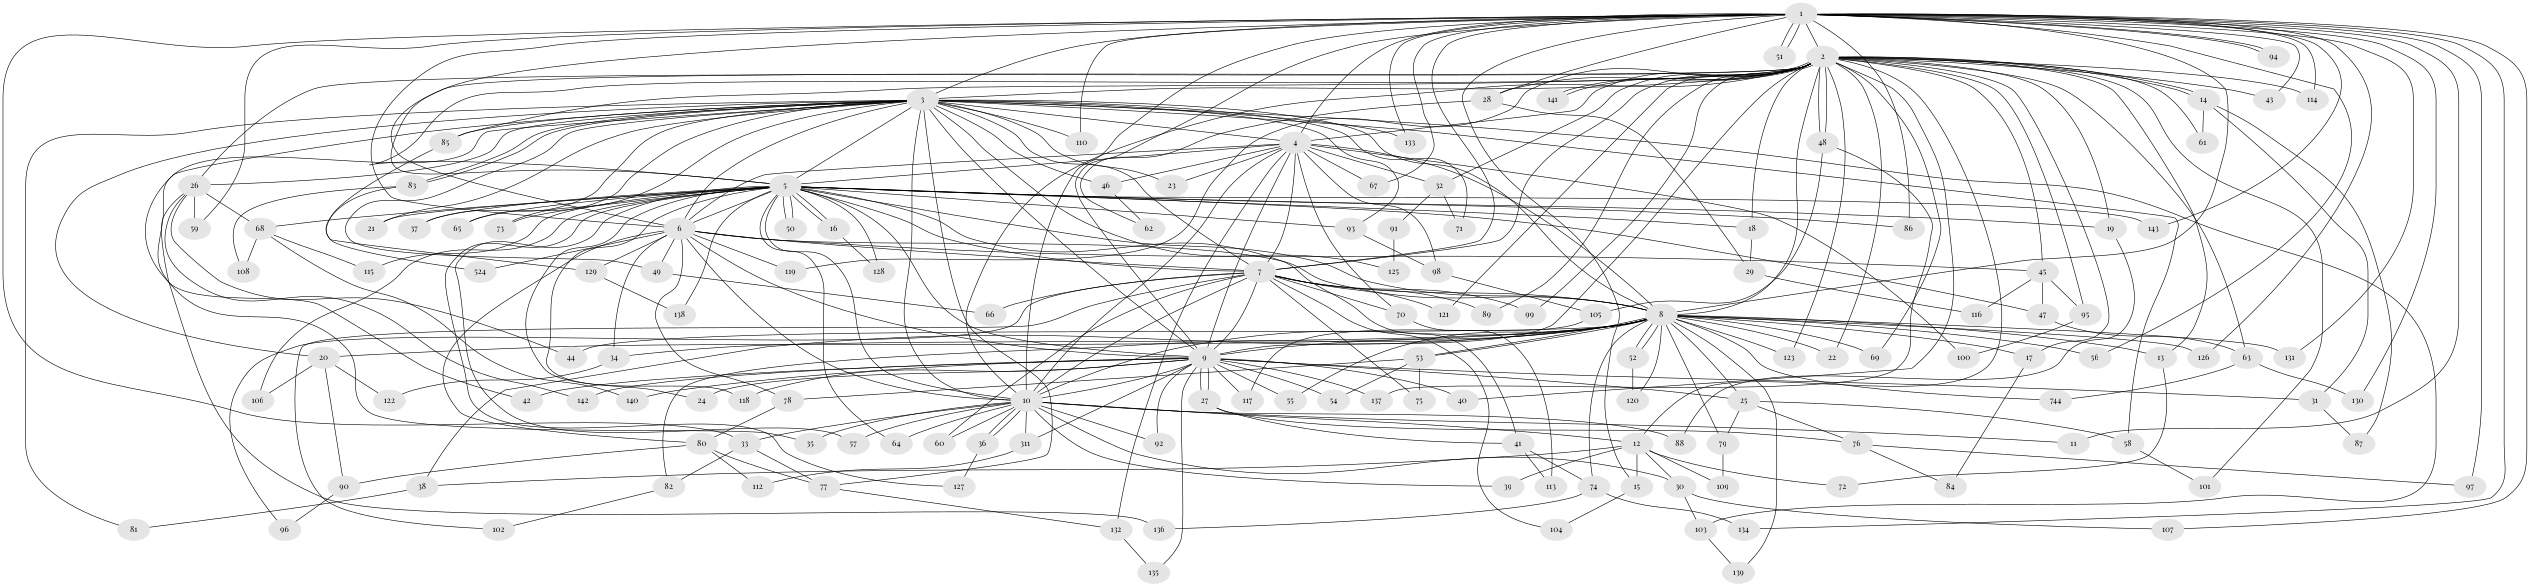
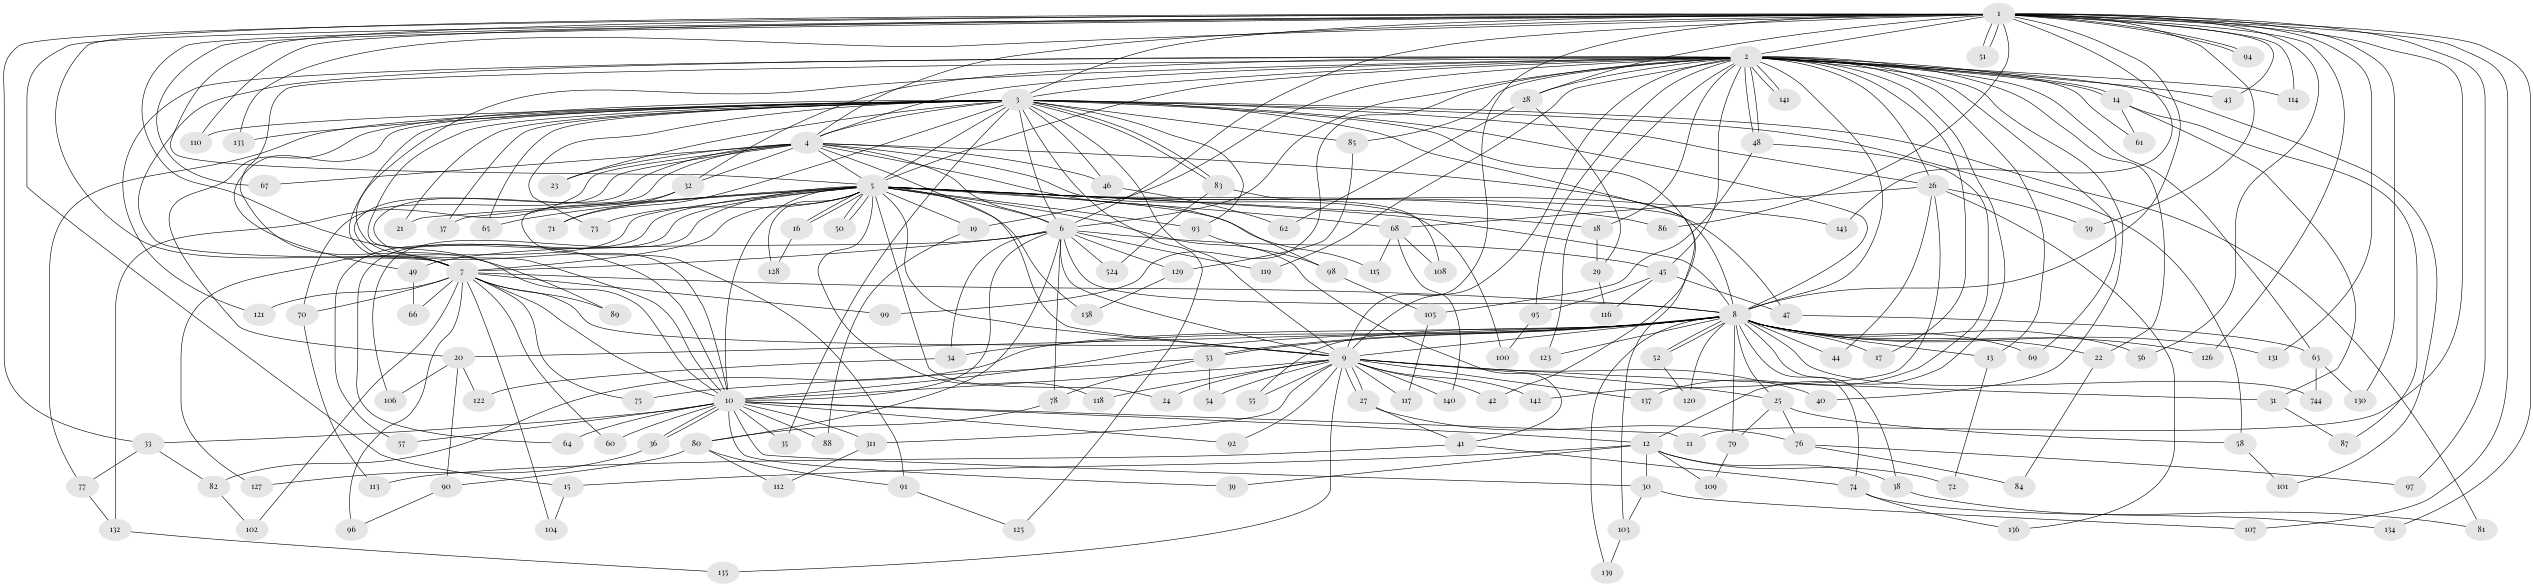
edge "17" -- "84": now "22" -- "84"
edge "80" -- "77": now "80" -- "91"
